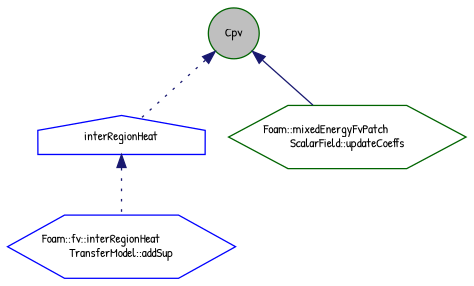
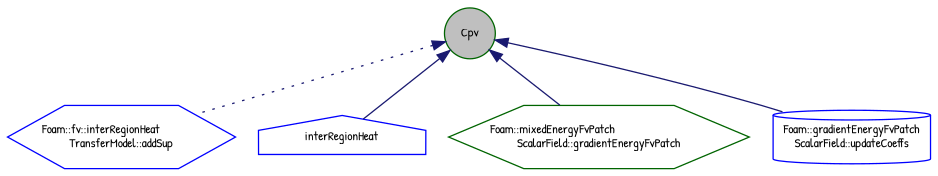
edge "interRegionHeat" -> "Cpv": style dotted -> solid
node "Foam::mixedEnergyFvPatch ScalarField::updateCoeffs": label "Foam::mixedEnergyFvPatch ScalarField::updateCoeffs" -> "Foam::mixedEnergyFvPatch ScalarField::gradientEnergyFvPatch"
node "Foam::gradientEnergyFvPatch ScalarField::updateCoeffs": added
edge "Foam::fv::interRegionHeat TransferModel::addSup" -> "interRegionHeat": now "Foam::fv::interRegionHeat TransferModel::addSup" -> "Cpv"
